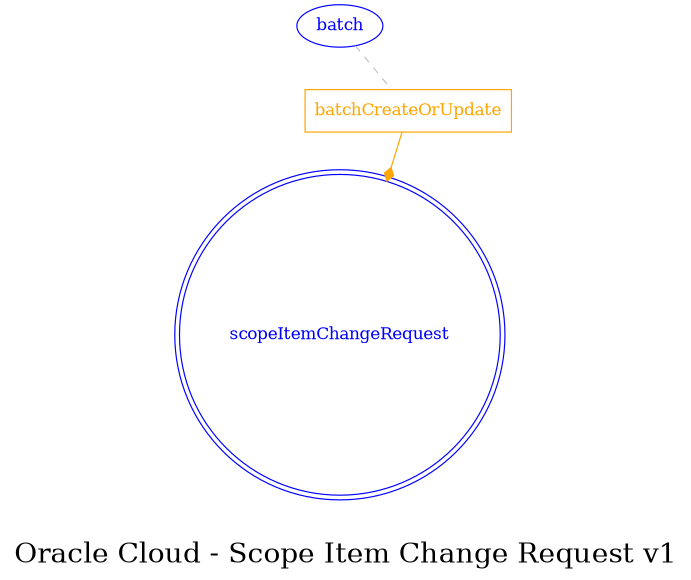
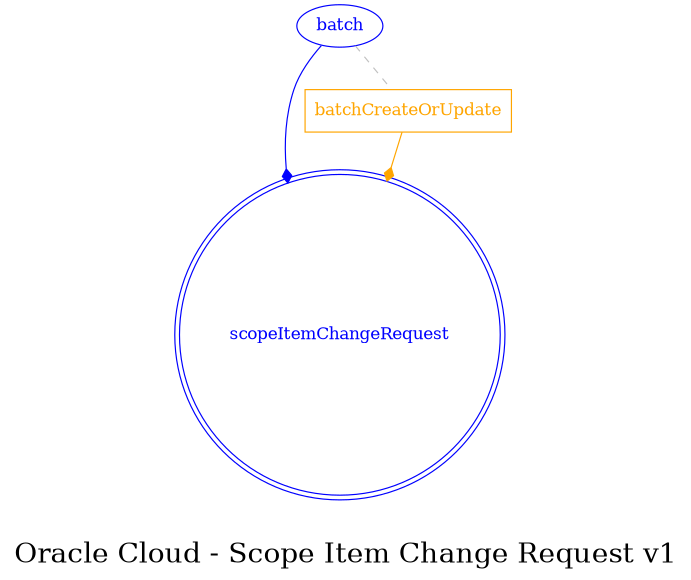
edge "batch" -> "scopeItemChangeRequest": added
